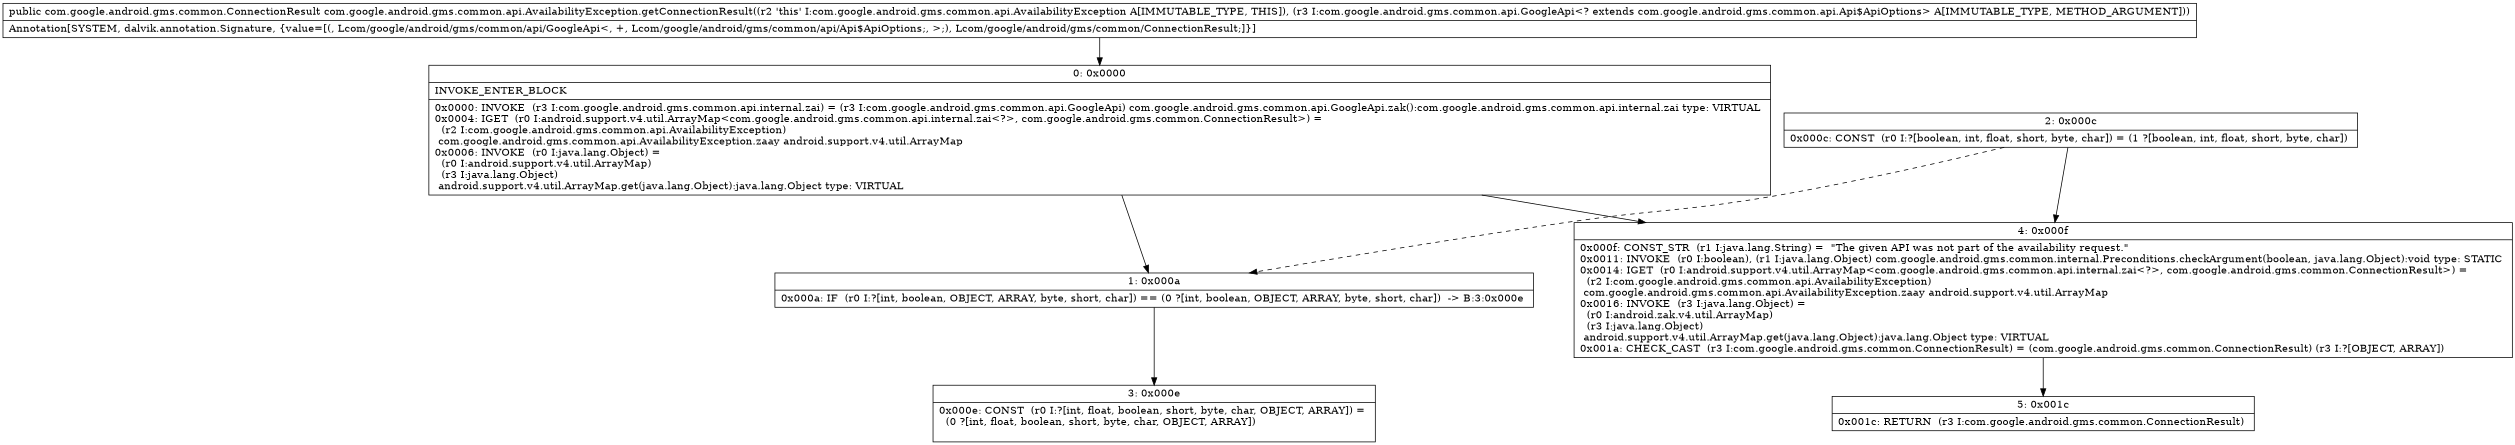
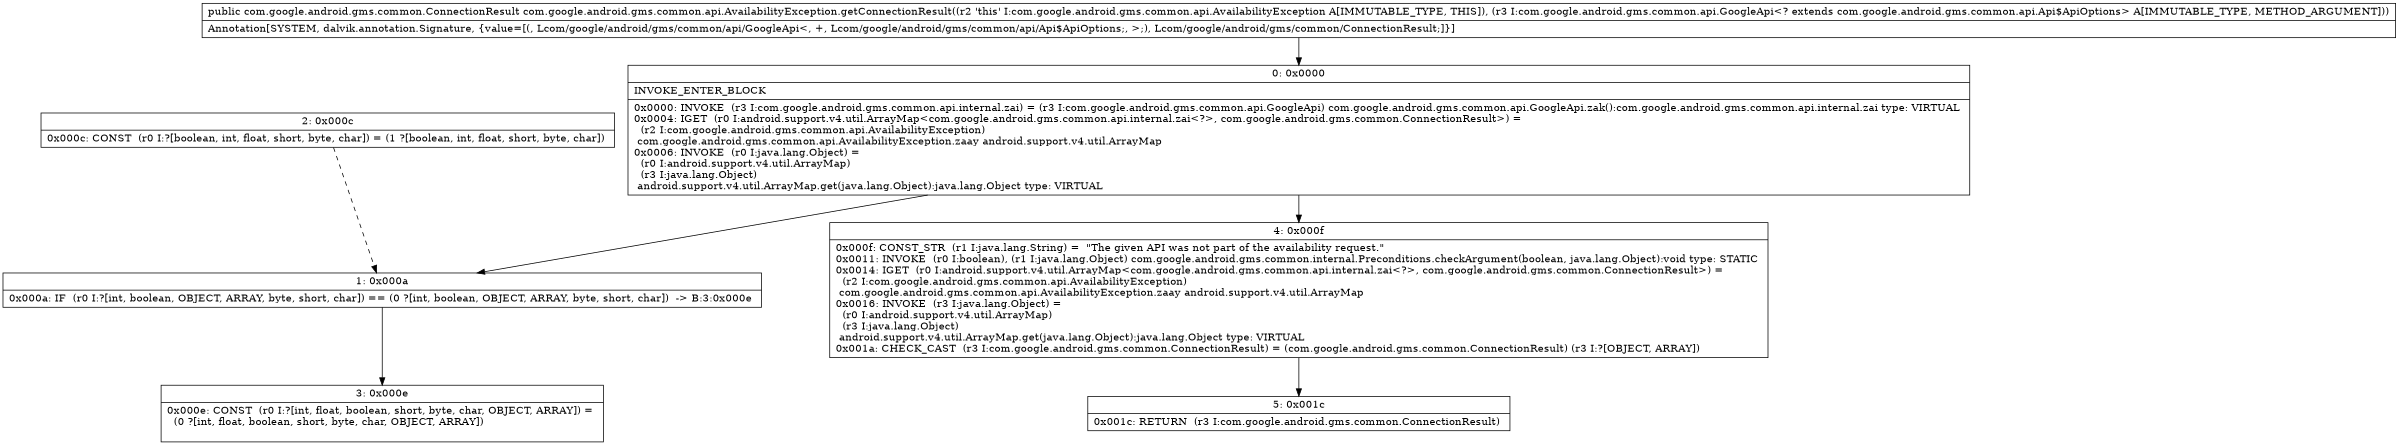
edge "2: 0x000c" -> "4: 0x000f": removed
node "4: 0x000f": text "(r0 I:android.zak.v4.util.ArrayMap)" -> "(r0 I:android.support.v4.util.ArrayMap)"
